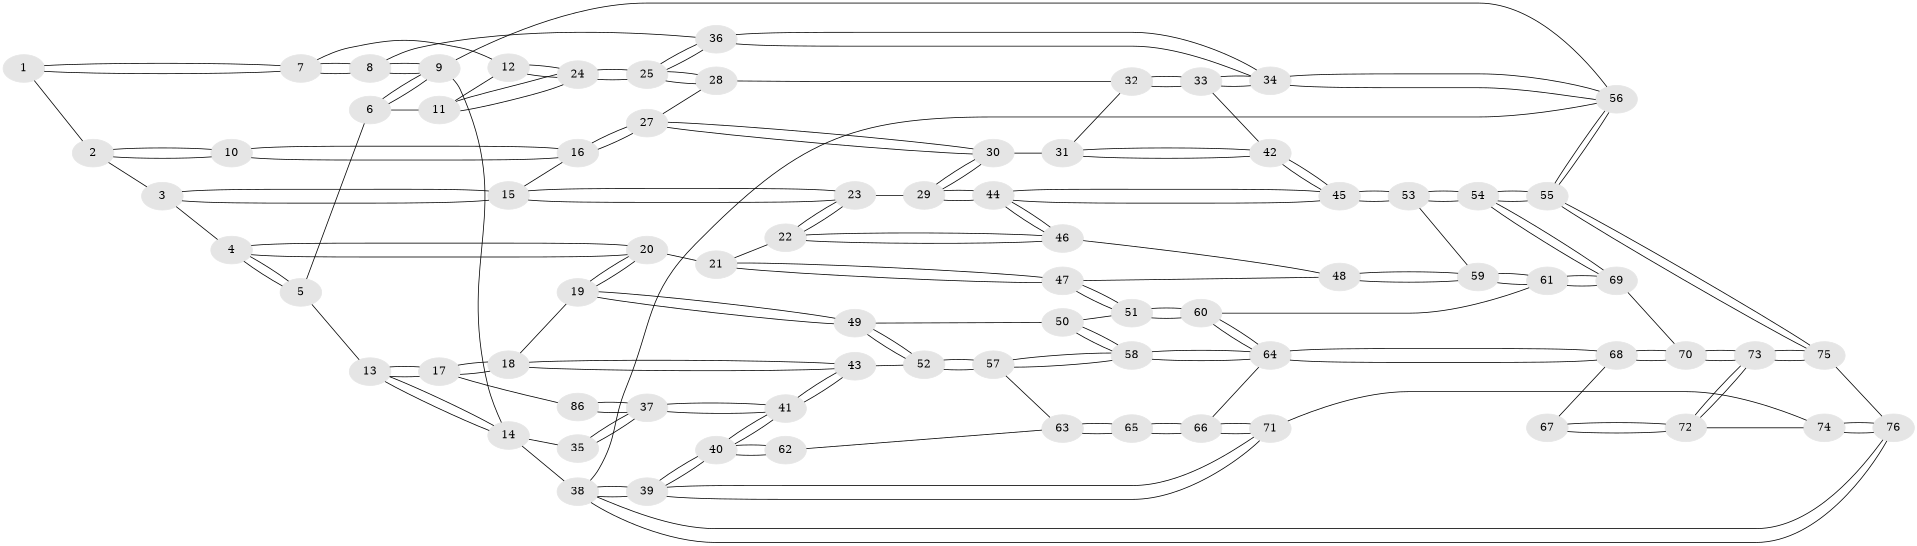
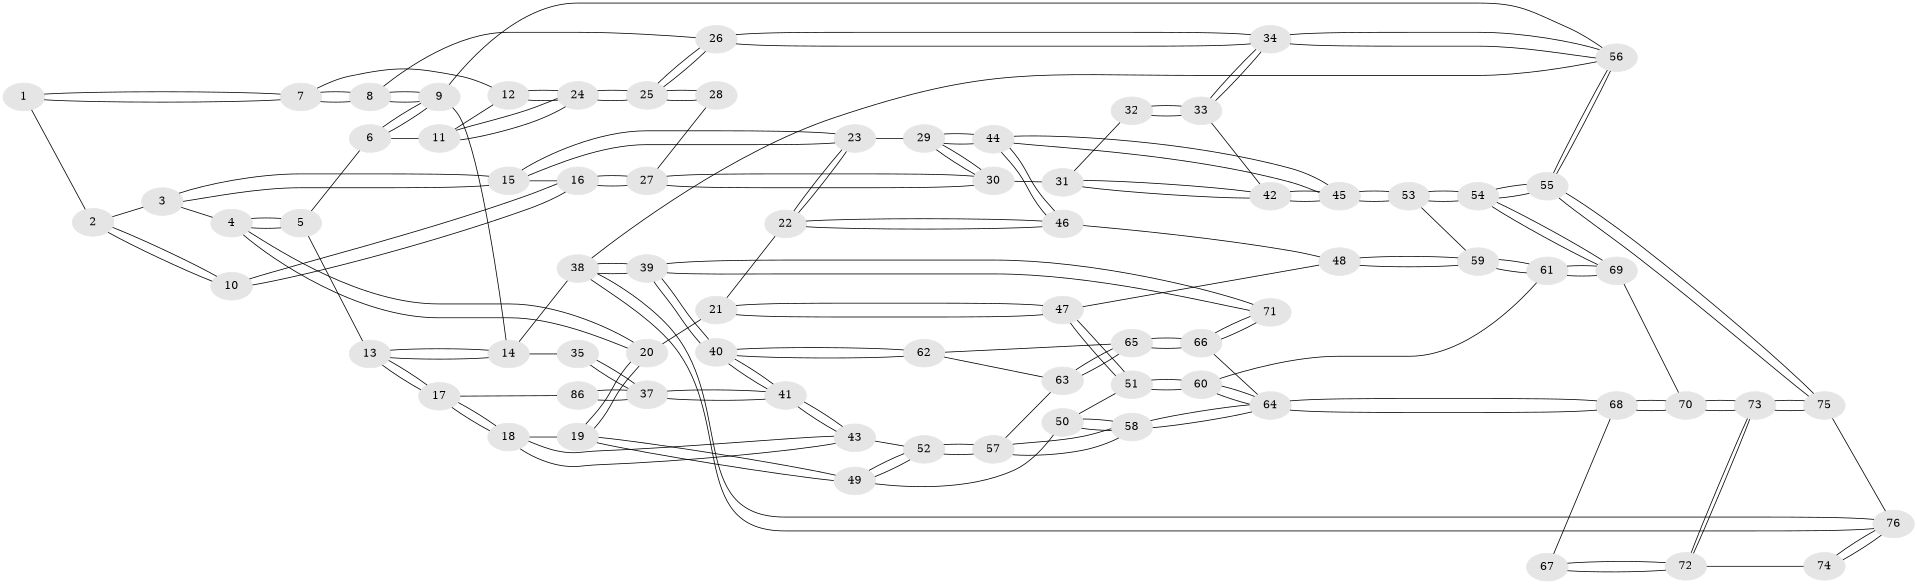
node "36": label "36" -> "26"
edge "28" -- "32": removed
edge "65" -- "62": added
edge "74" -- "71": removed
